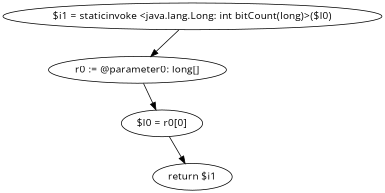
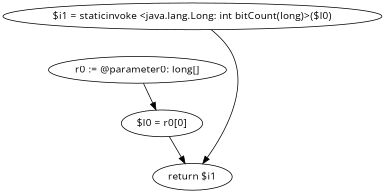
edge "$i1 = staticinvoke <java.lang.Long: int bitCount(long)>($l0)" -> "r0 := @parameter0: long[]": now "$i1 = staticinvoke <java.lang.Long: int bitCount(long)>($l0)" -> "return $i1"
